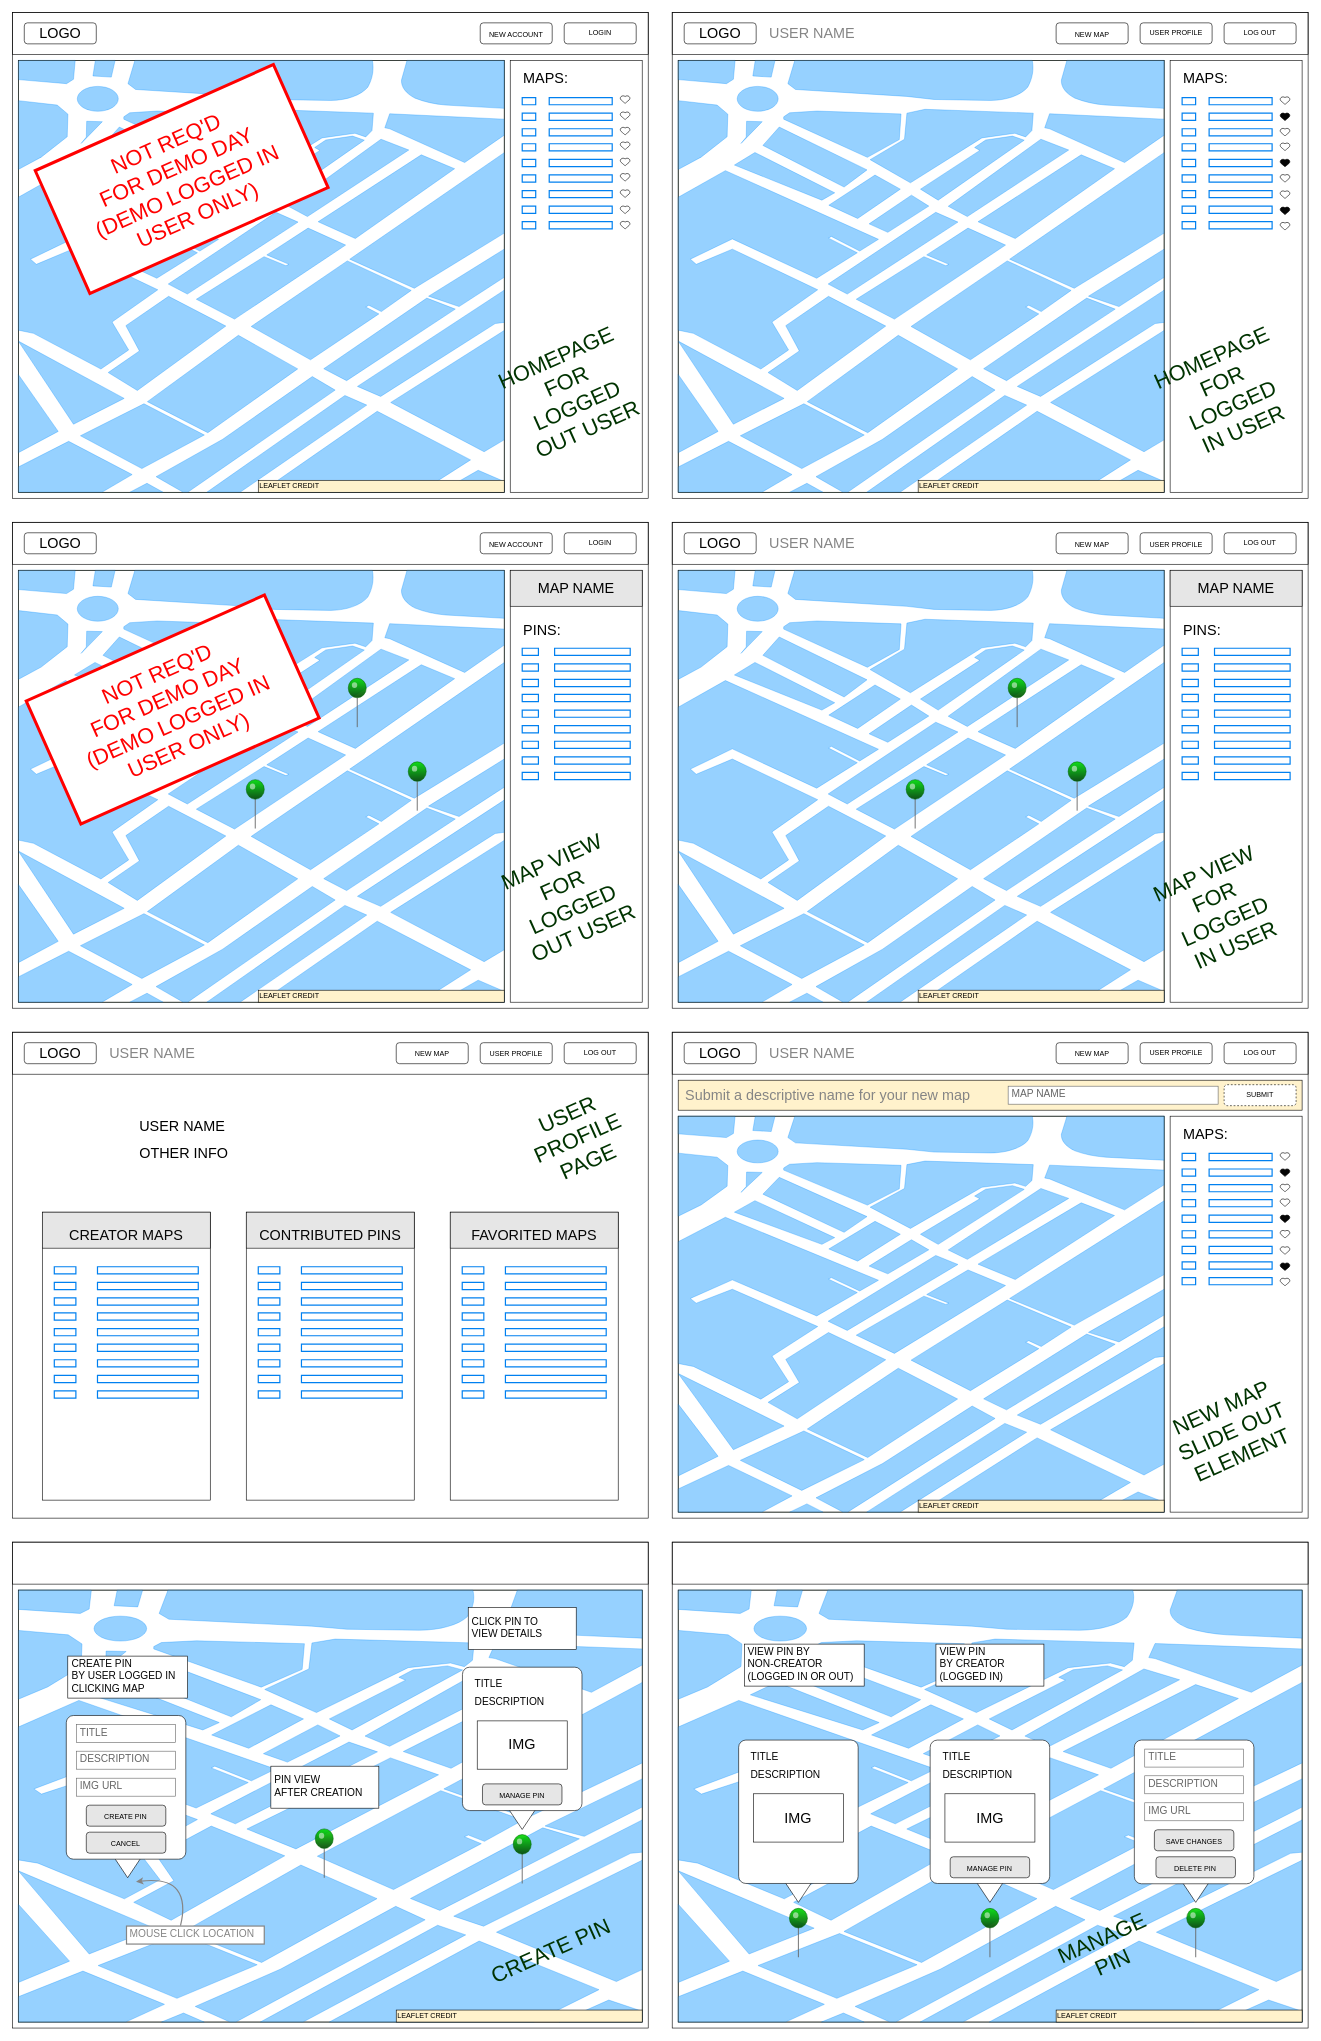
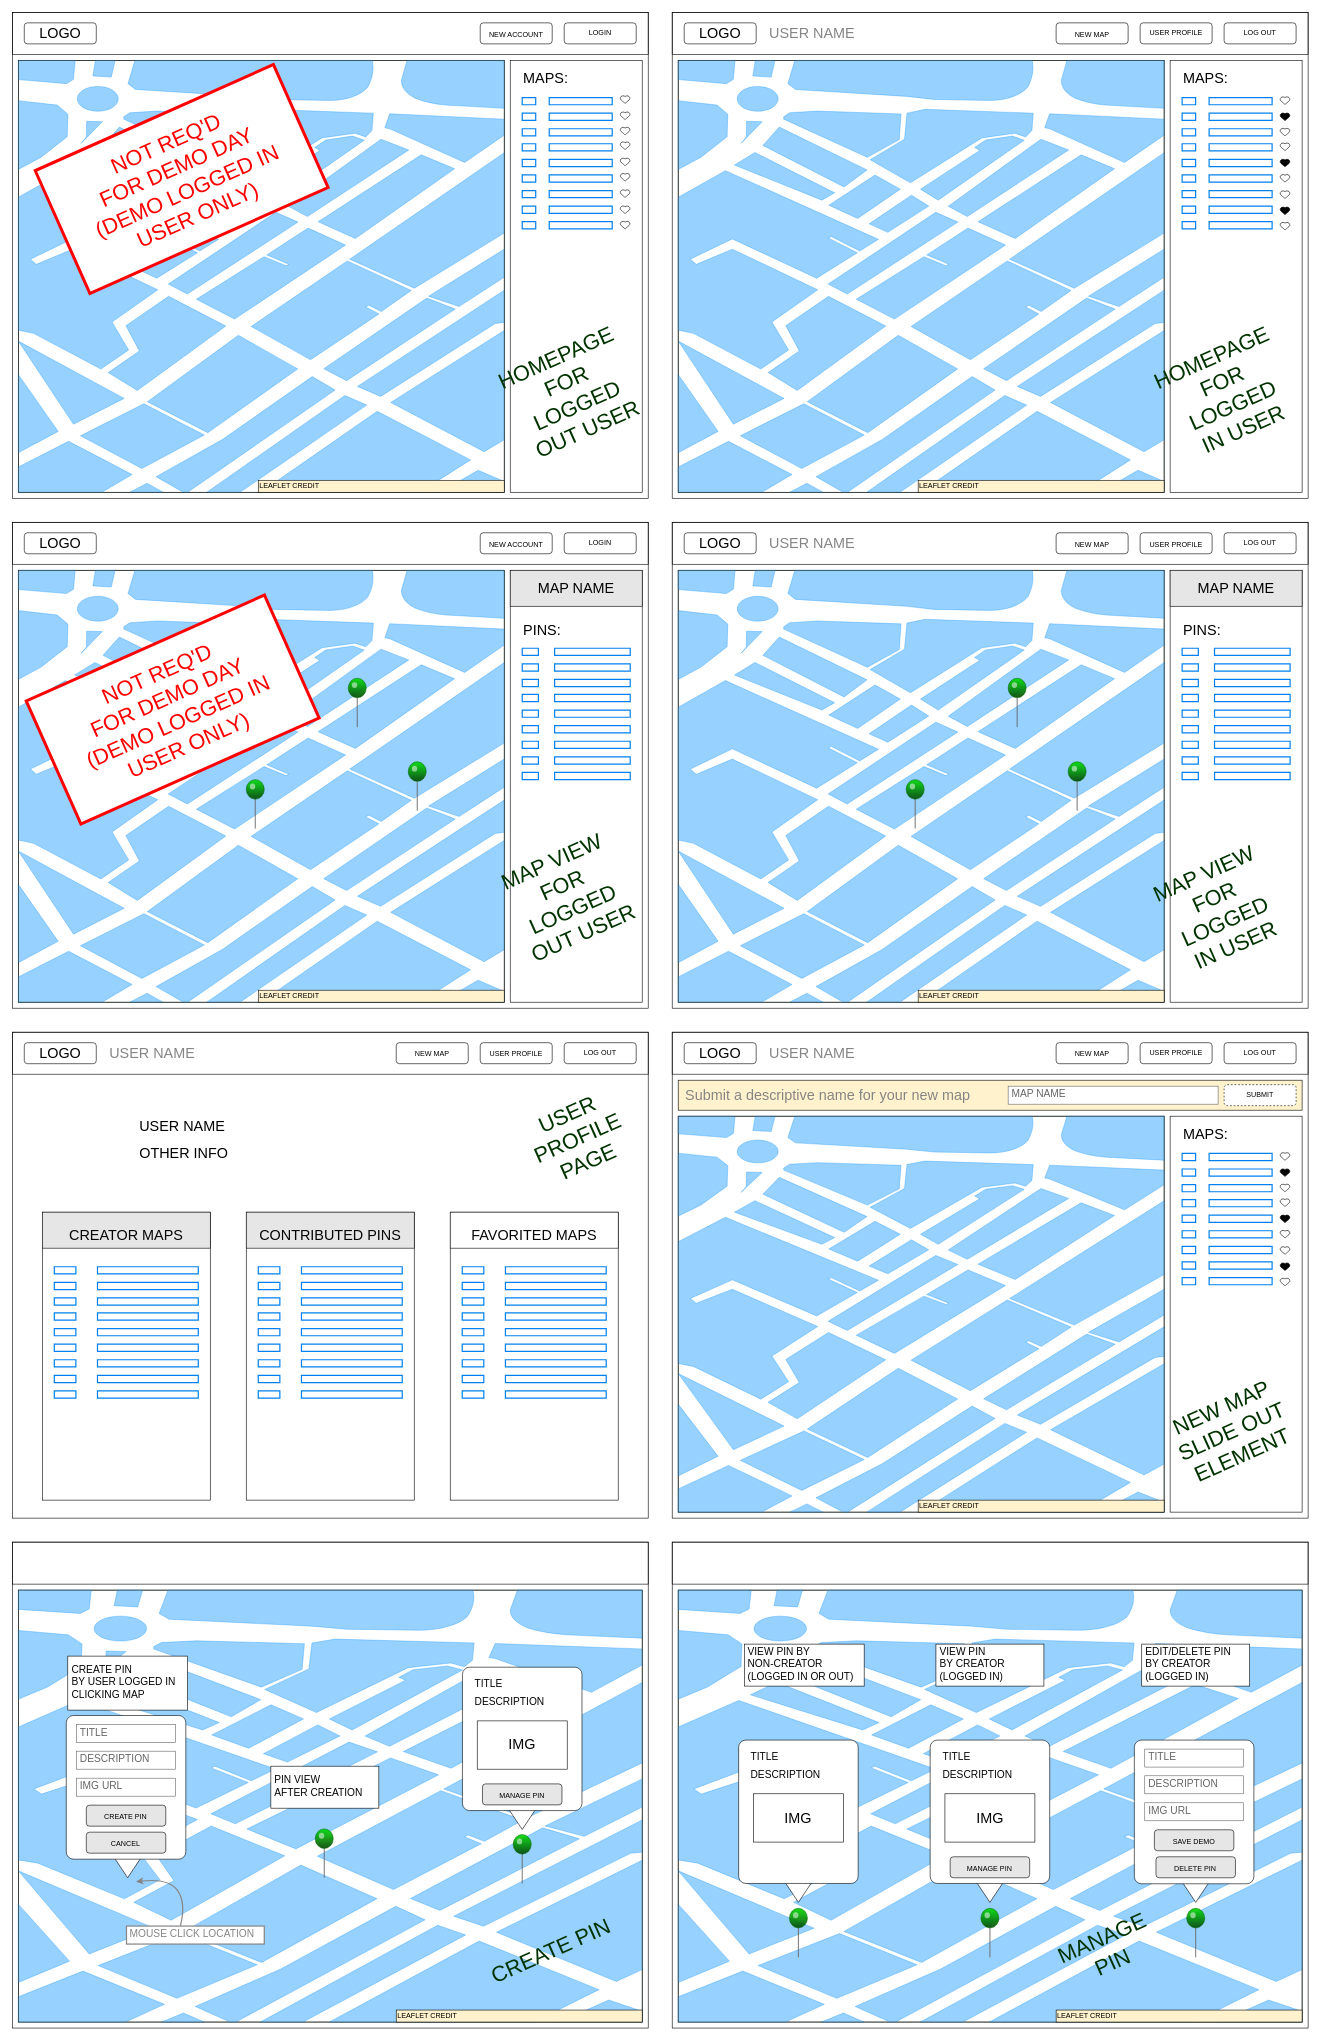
node "FAVORITED MAPS": fillcolor #e6e6e6 -> #ffffff
node "CLICK PIN TO VIEW DETAILS": removed
node "EDIT/DELETE PIN BY CREATOR (LOGGED IN)": added
node "CREATE PIN BY USER LOGGED IN CLICKING MAP": size 120x42 -> 120x54
node "SAVE CHANGES": label "SAVE CHANGES" -> "SAVE DEMO"
